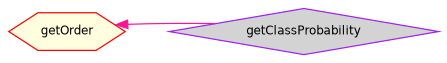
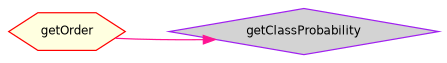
edge "getClassProbability" -> "getOrder": reversed
